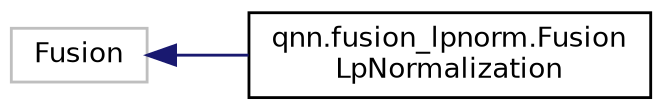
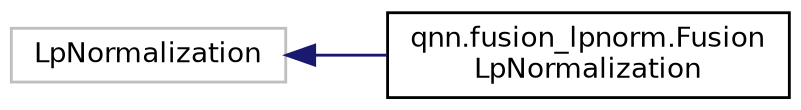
node "Fusion": label "Fusion" -> "LpNormalization"
